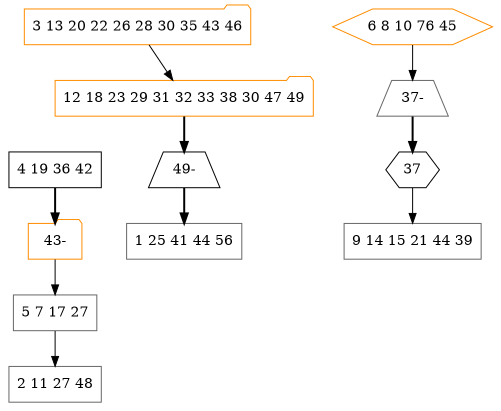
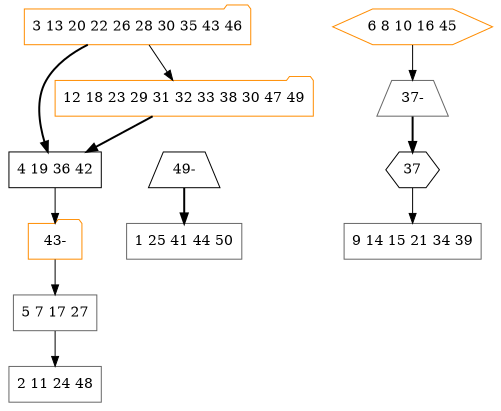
node "6 8 10 76 45": label "6 8 10 76 45" -> "6 8 10 16 45"
edge "3 13 20 22 26 28 30 35 43 46" -> "4 19 36 42": added
edge "12 18 23 29 31 32 33 38 30 47 49" -> "49-": now "12 18 23 29 31 32 33 38 30 47 49" -> "4 19 36 42"
edge "4 19 36 42" -> "43-": style bold -> solid
node "1 25 41 44 56": label "1 25 41 44 56" -> "1 25 41 44 50"
node "9 14 15 21 44 39": label "9 14 15 21 44 39" -> "9 14 15 21 34 39"
node "2 11 27 48": label "2 11 27 48" -> "2 11 24 48"
